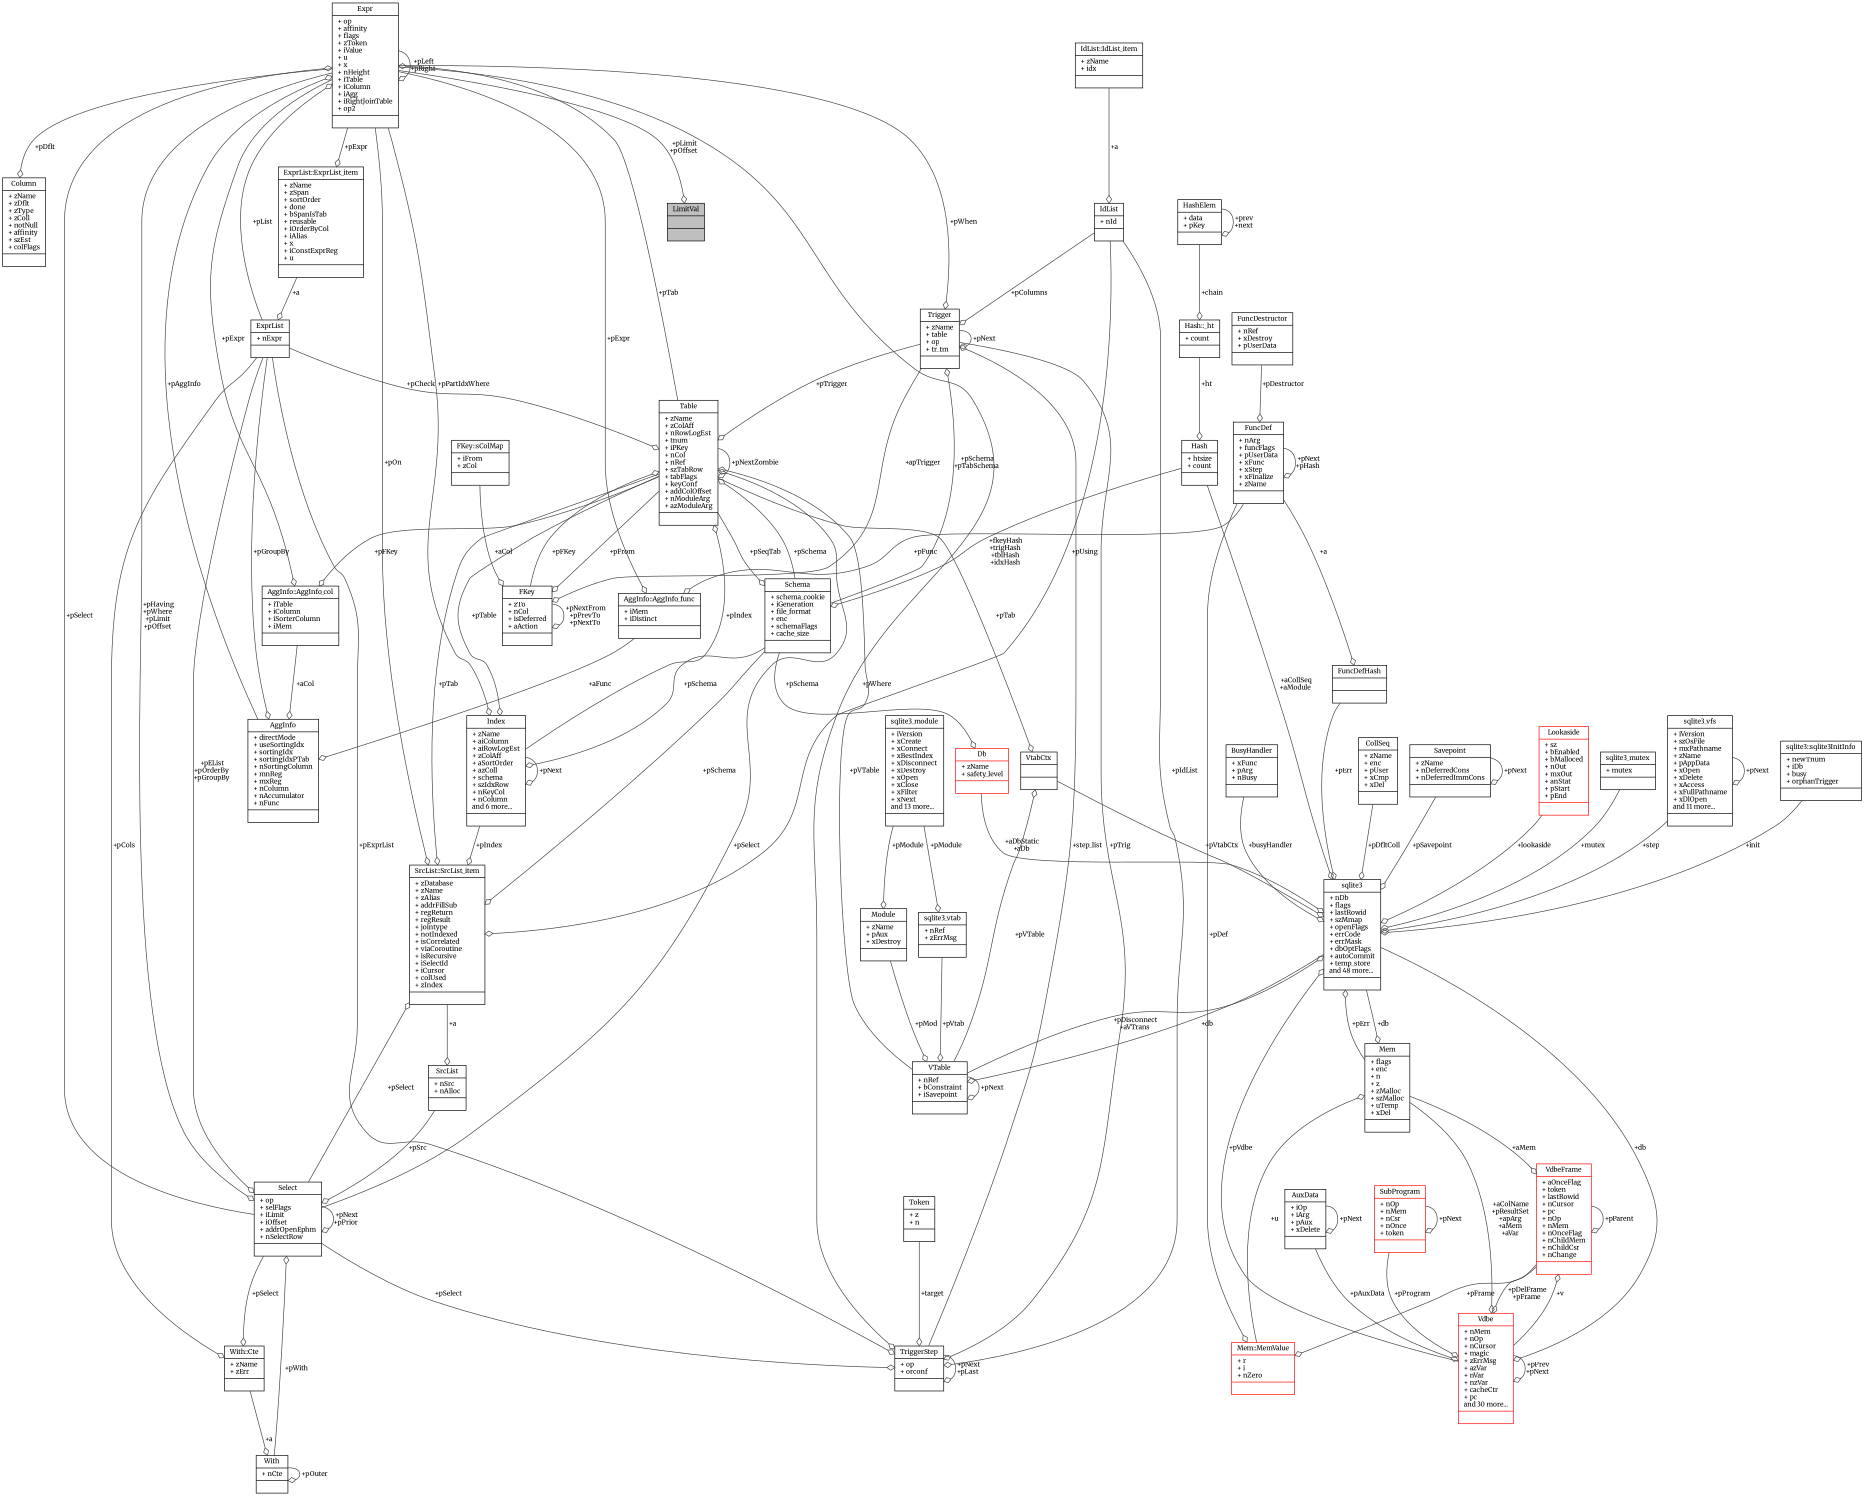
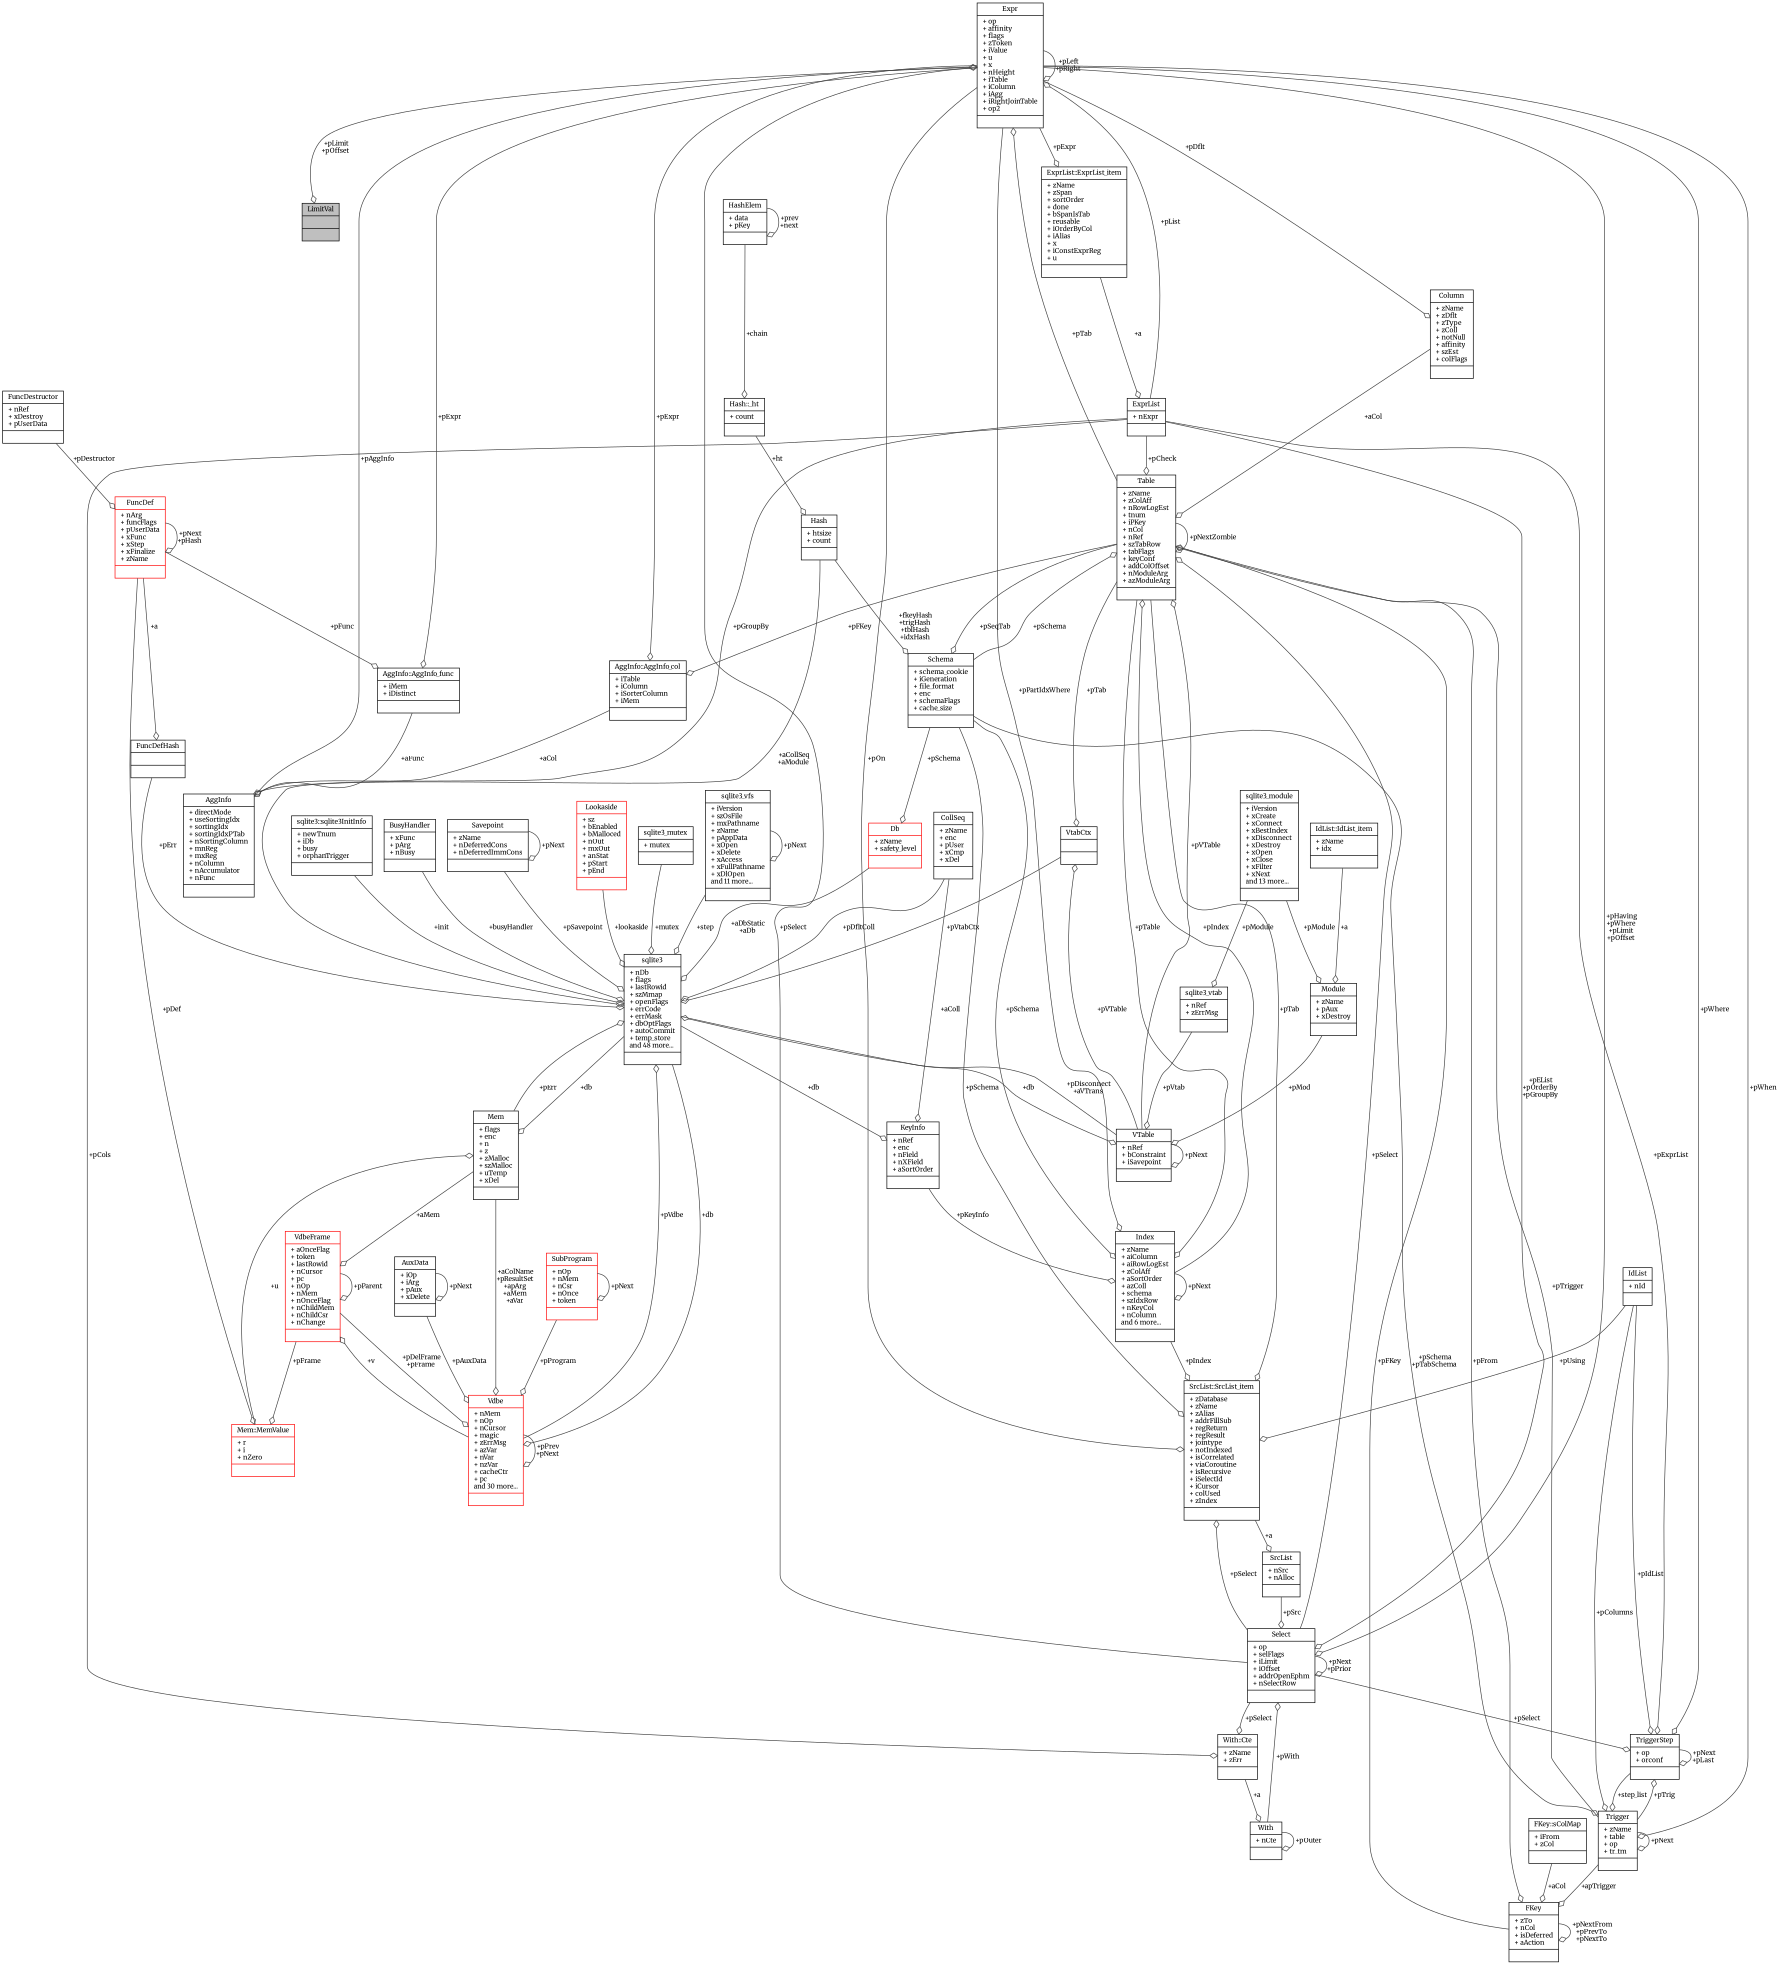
edge "IdList::IdList_item" -> "IdList": now "IdList::IdList_item" -> "Module"
edge "Column" -> "Table": added, label "+aCol"
node "FuncDef": color black -> red
node "KeyInfo": added
node "Token": removed
